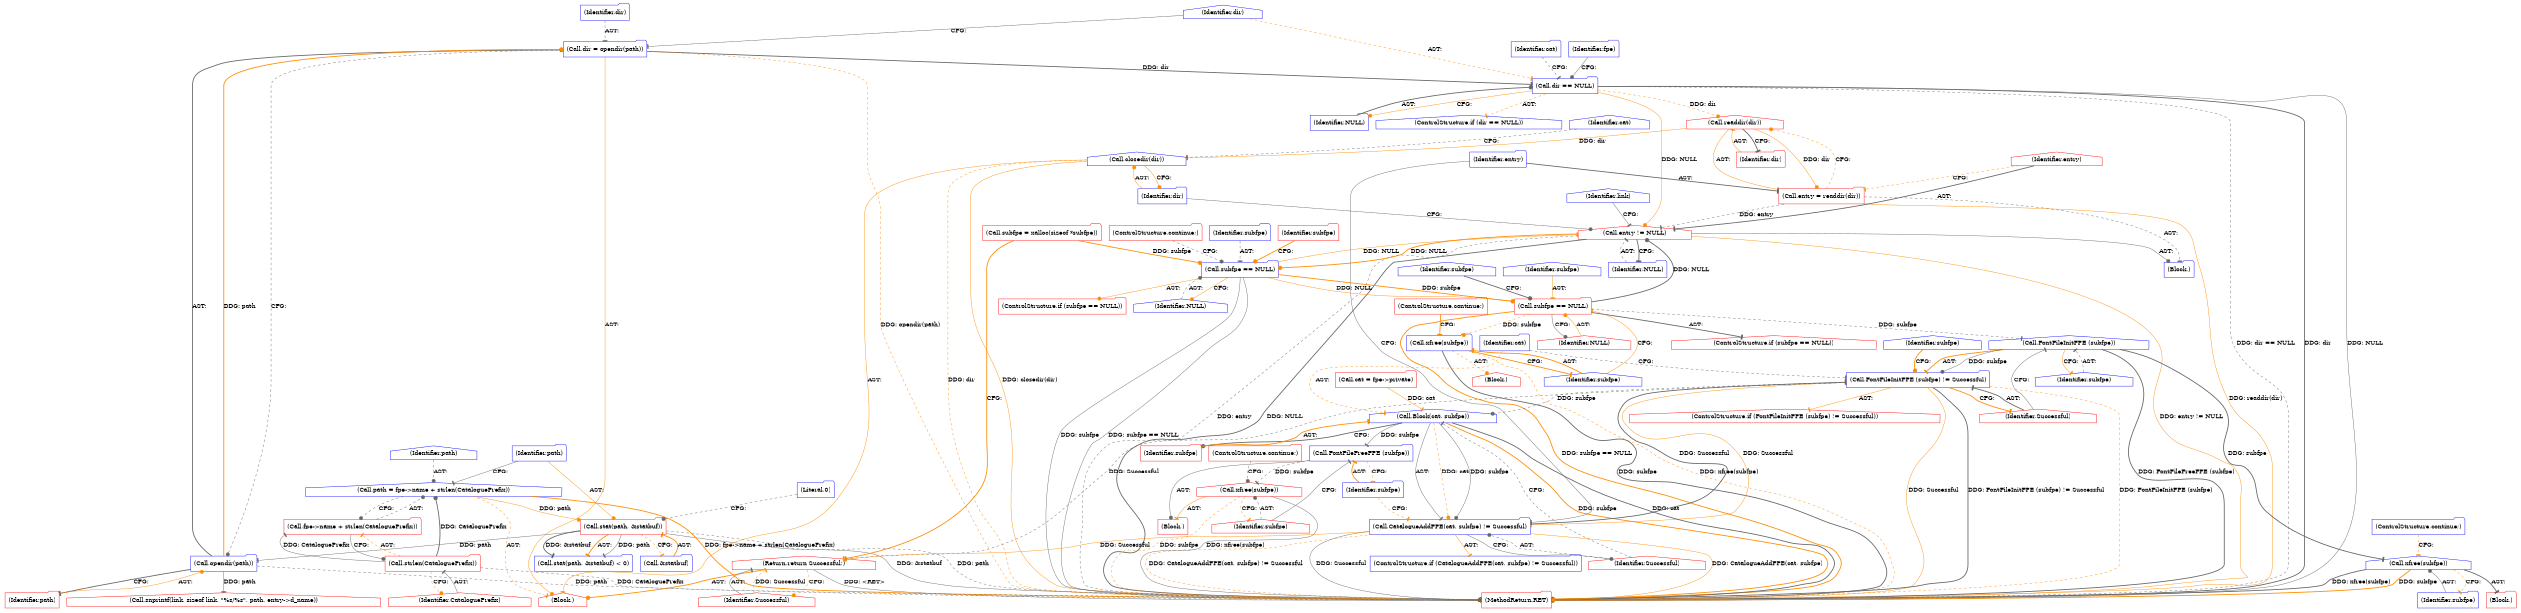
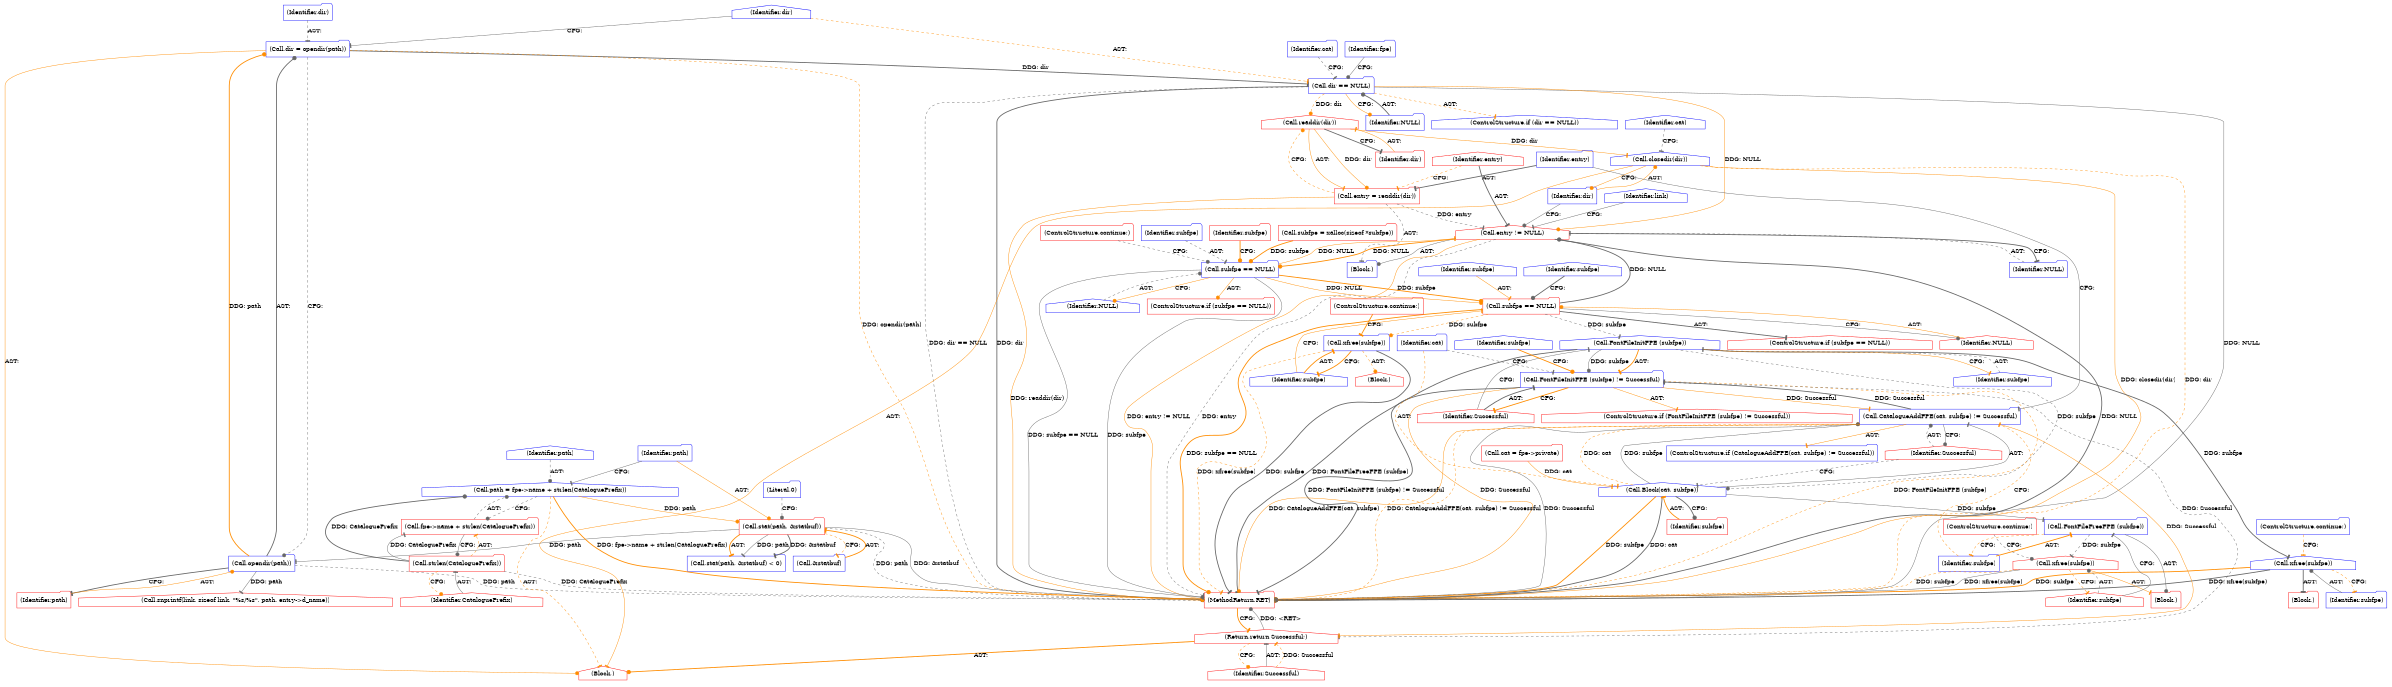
edge "(Call,FontFileInitFPE (subfpe) != Successful)" -> "(Call,Block(cat, subfpe))": now "(Call,FontFileInitFPE (subfpe))" -> "(Call,Block(cat, subfpe))"
edge "(Call,subfpe = xalloc(sizeof *subfpe))" -> "(Return,return Successful;)": now "(MethodReturn,RET)" -> "(Return,return Successful;)"
